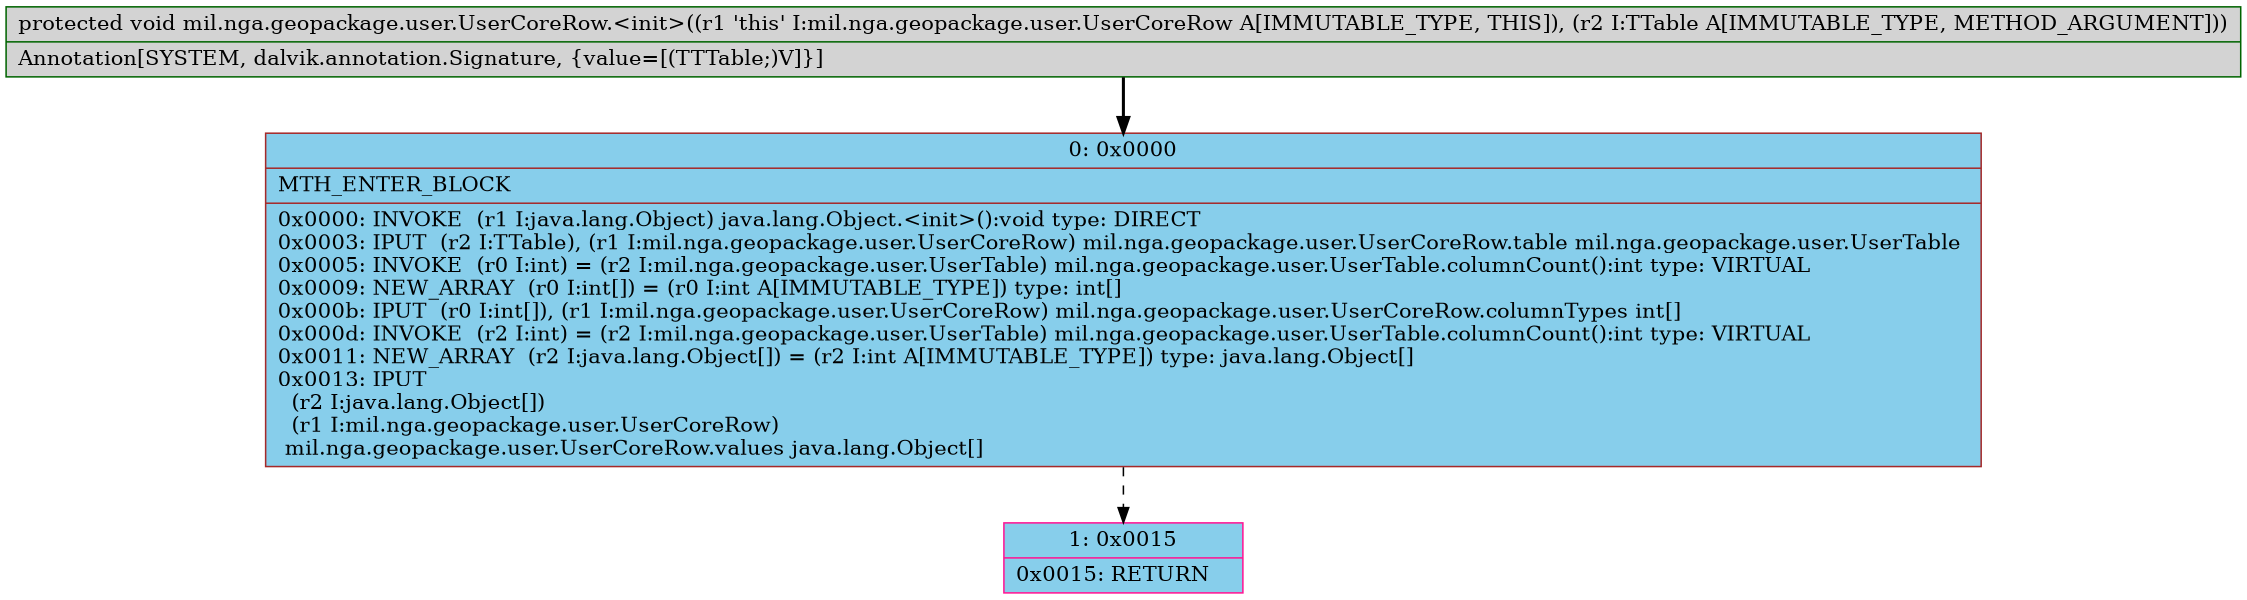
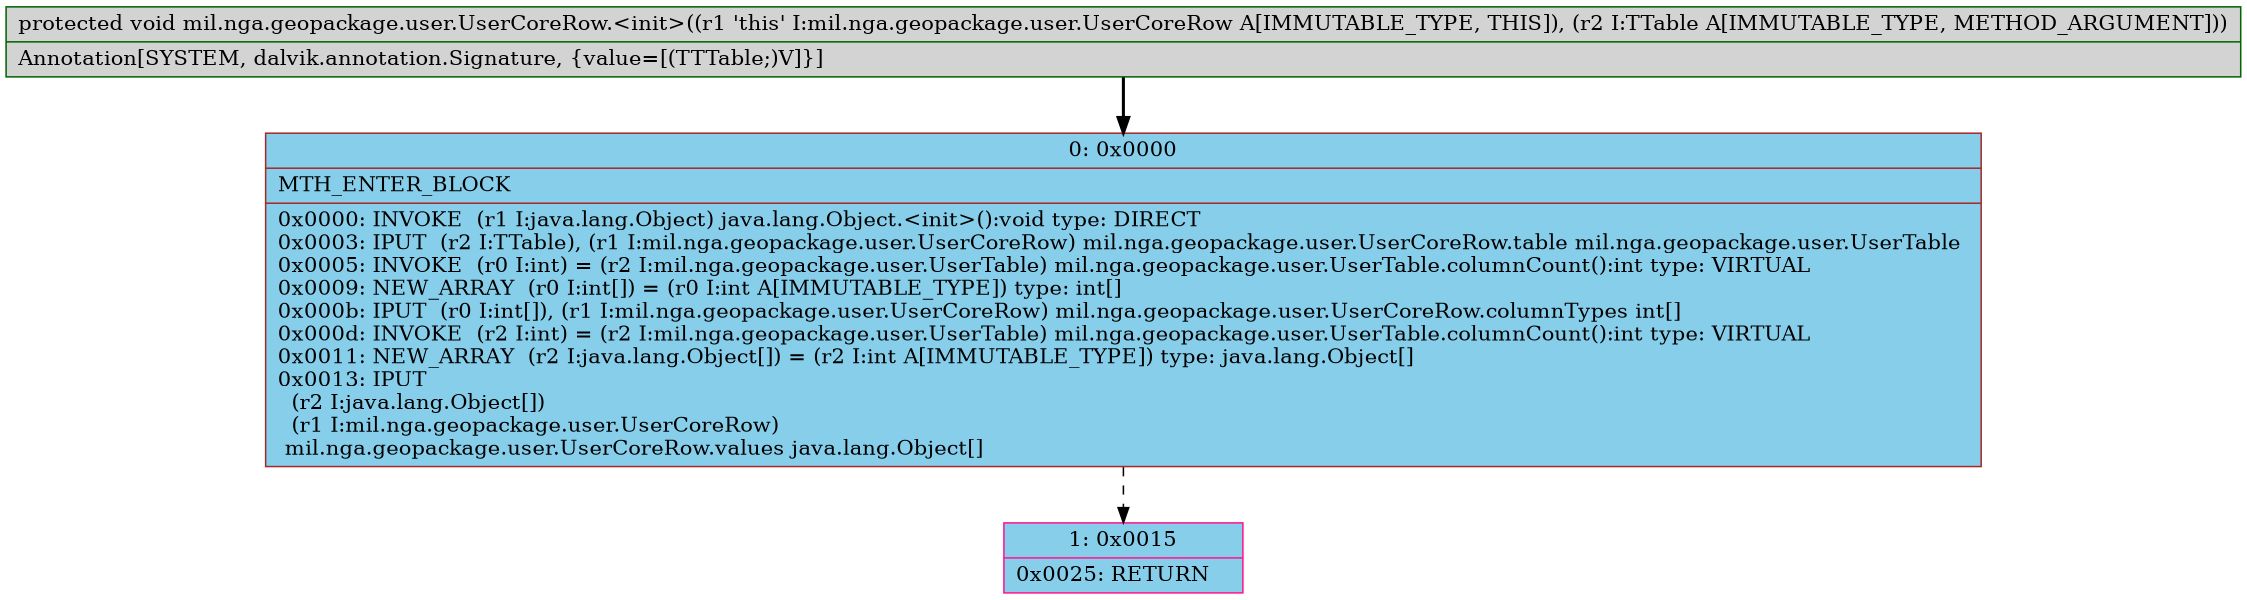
node "1: 0x0015": text "0x0015: RETURN" -> "0x0025: RETURN"
